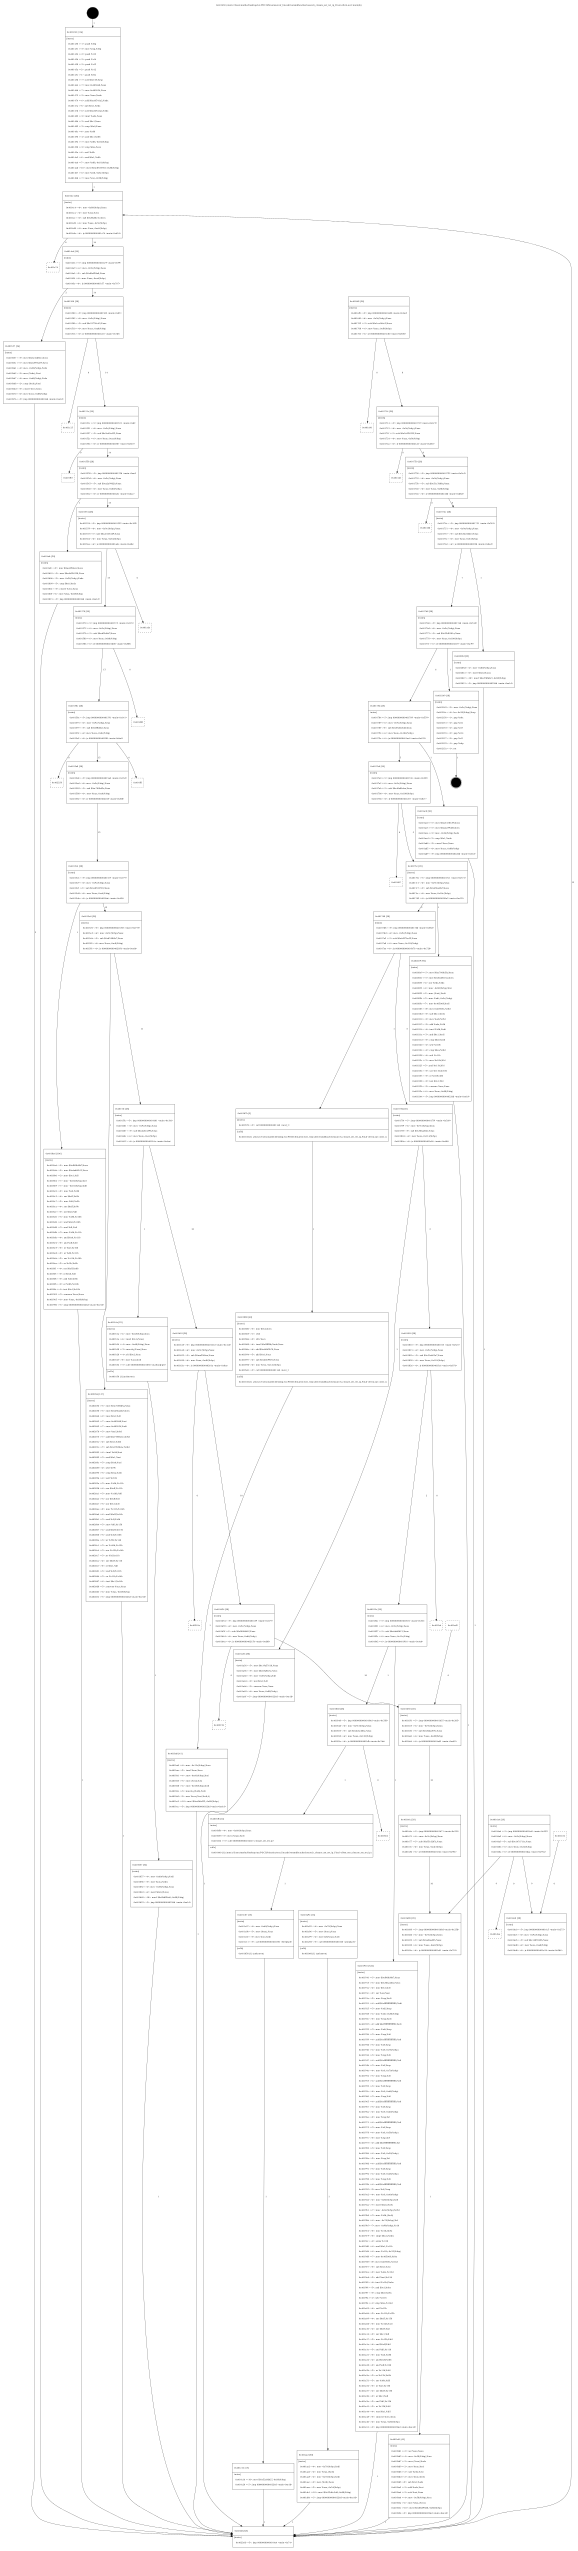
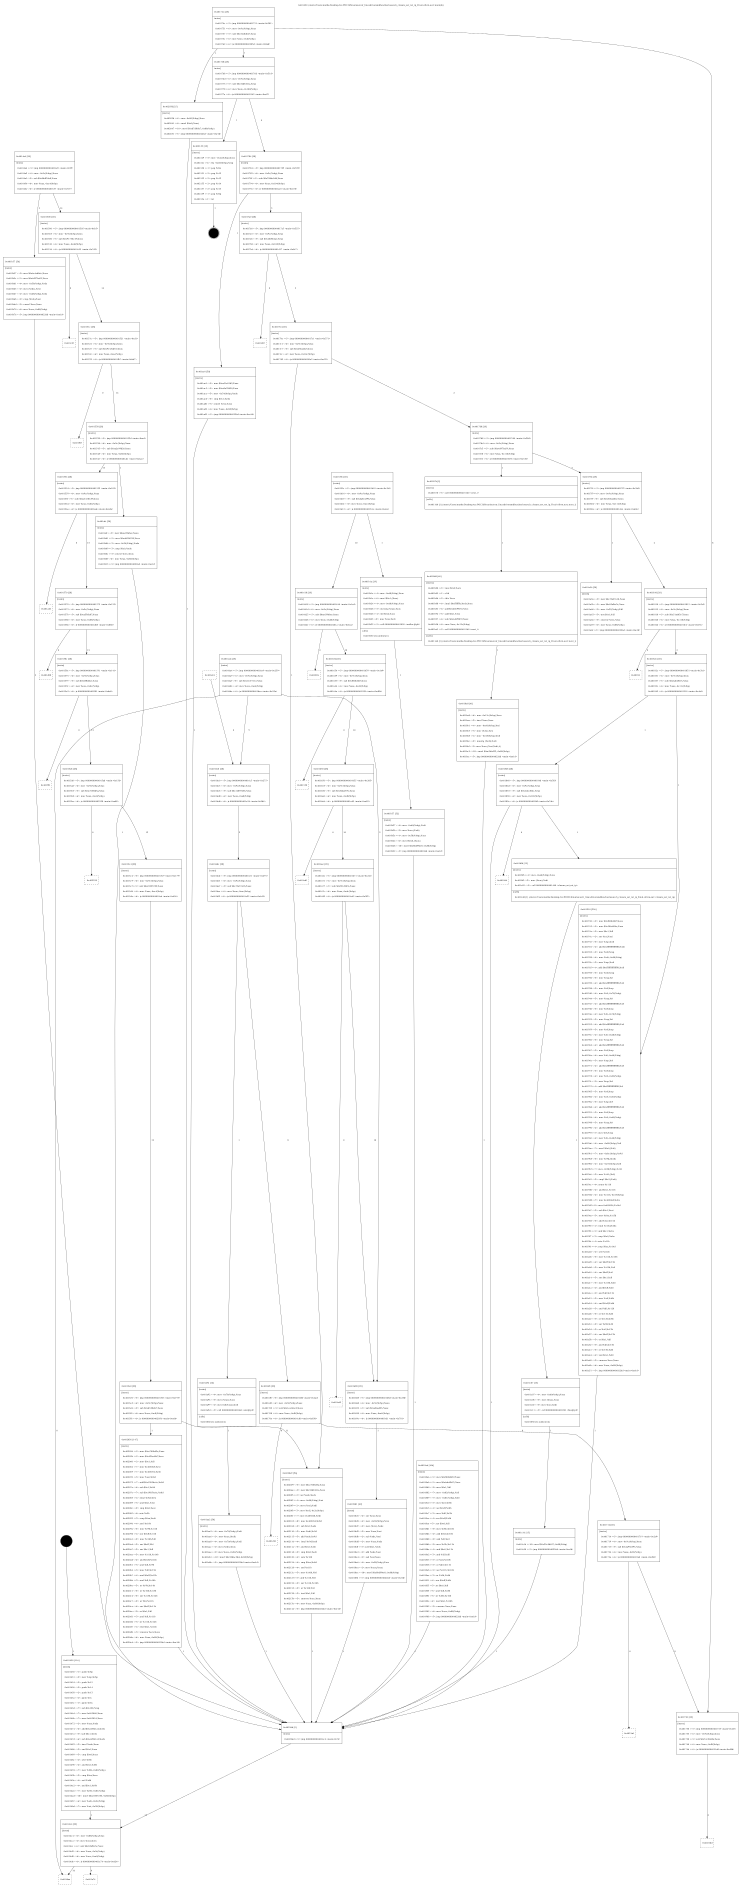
edge "0x4014c4 [32]" -> "0x4014e4 [28]": now "0x4014c4 [32]" -> "0x401daa"
edge "0x401730 [28]" -> "0x40174c [28]": reversed
edge "0x40158c [28]" -> "0x402258": now "0x4015a8 [28]" -> "0x402258"
node "0x4016dc [28]": added
edge "0x4015c4 [28]" -> "0x4018a6 [106]": removed, label "1"
edge "0x4015e0 [28]" -> "0x4015fc [28]": now "0x4015e0 [28]" -> "0x4020e9 [96]"
node "0x401e42": added
edge "0x401ed5" -> "0x401650 [28]": reversed
edge "0x401a56 [30]" -> "0x40226d [5]": now "0x401848 [28]" -> "0x40226d [5]"
